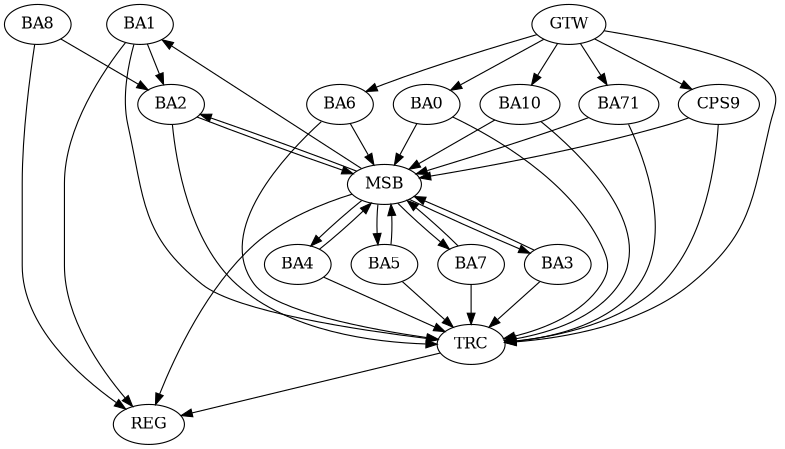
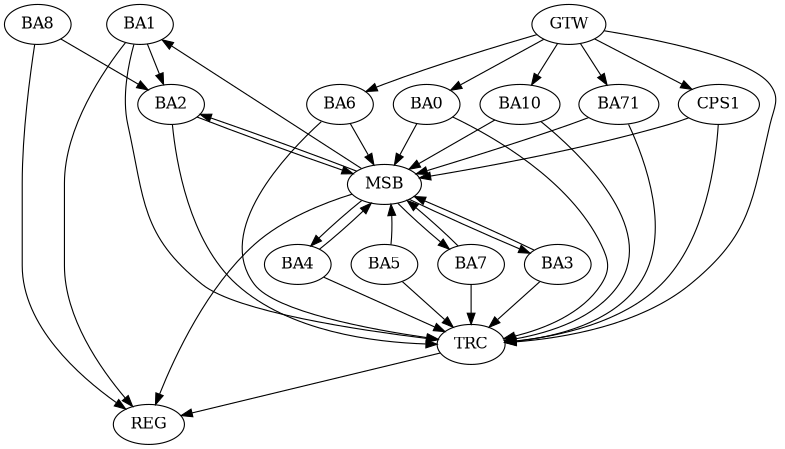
node "CPS9": label "CPS9" -> "CPS1"
edge "MSB" -> "BA5": removed
